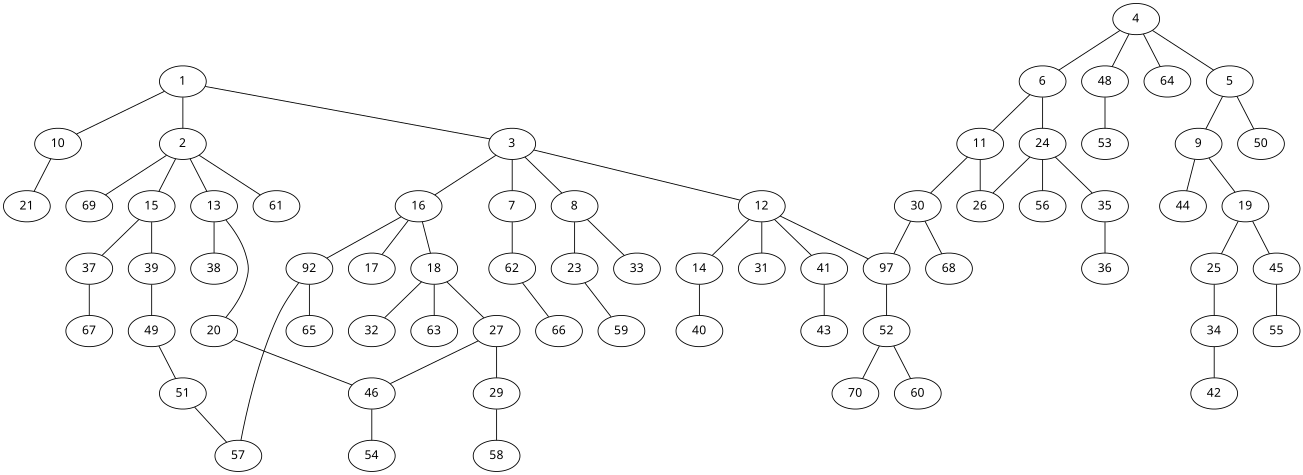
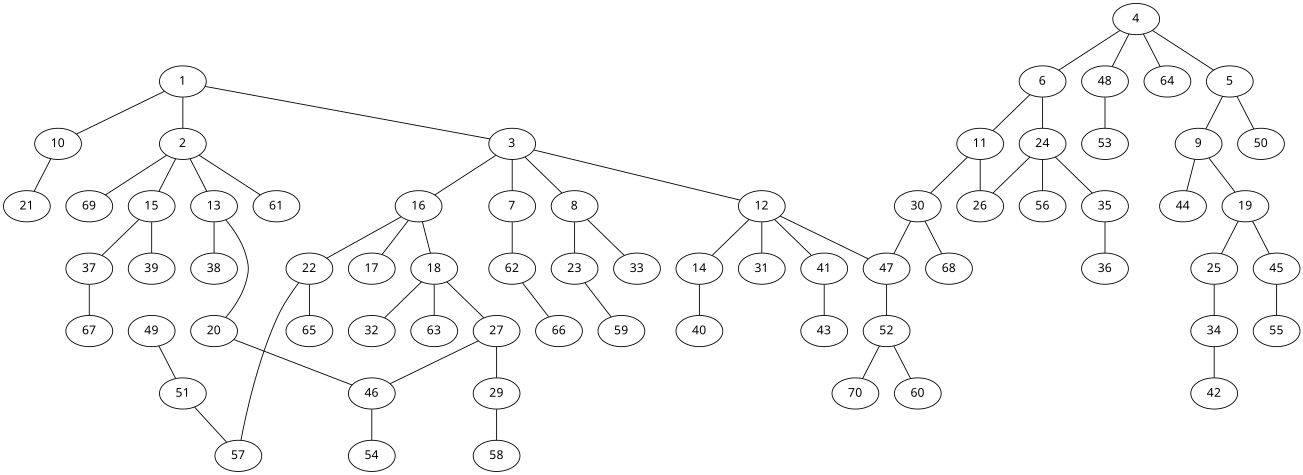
node "92": label "92" -> "22"
node "97": label "97" -> "47"
edge "39" -- "49": removed
